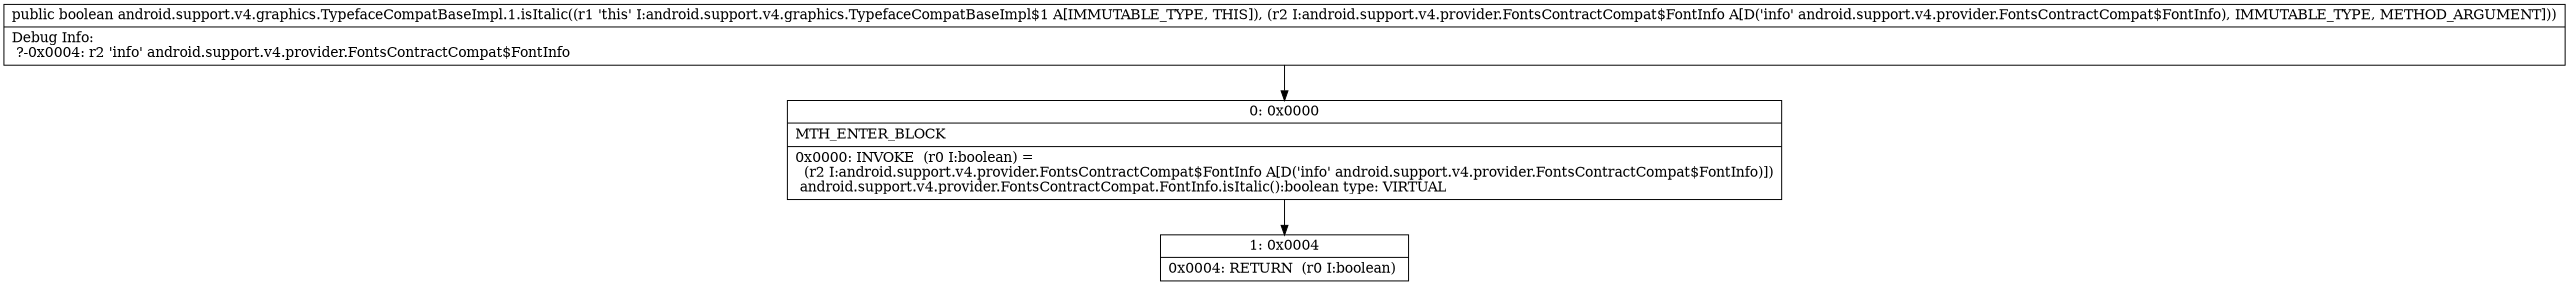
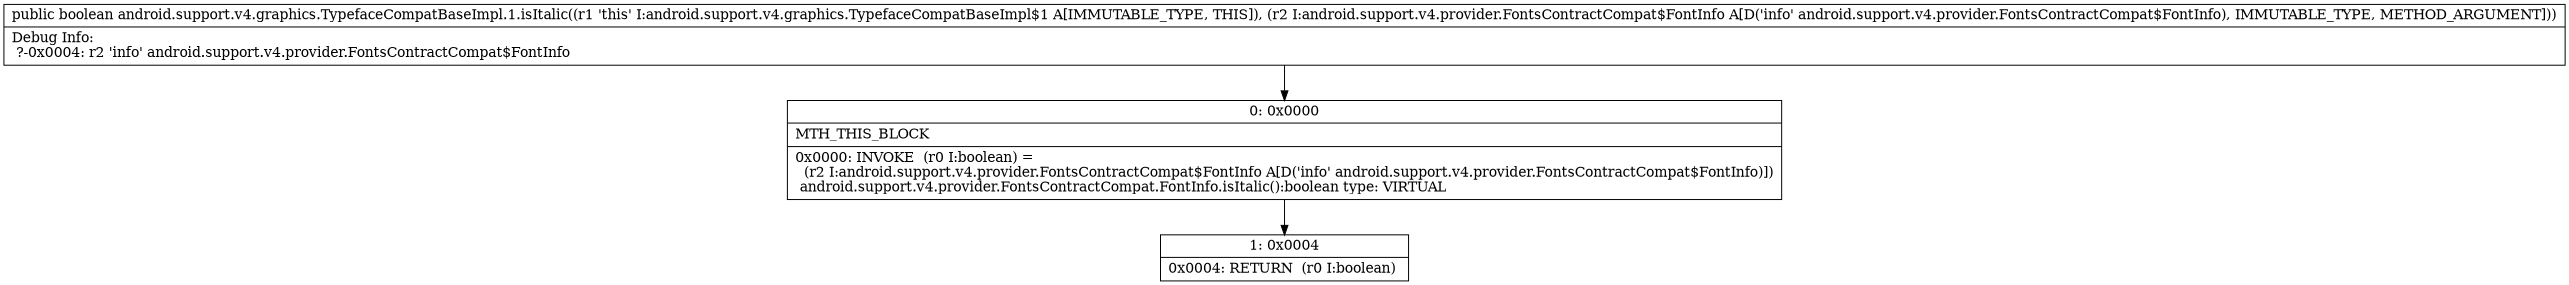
node "0: 0x0000": text "MTH_ENTER_BLOCK" -> "MTH_THIS_BLOCK"
